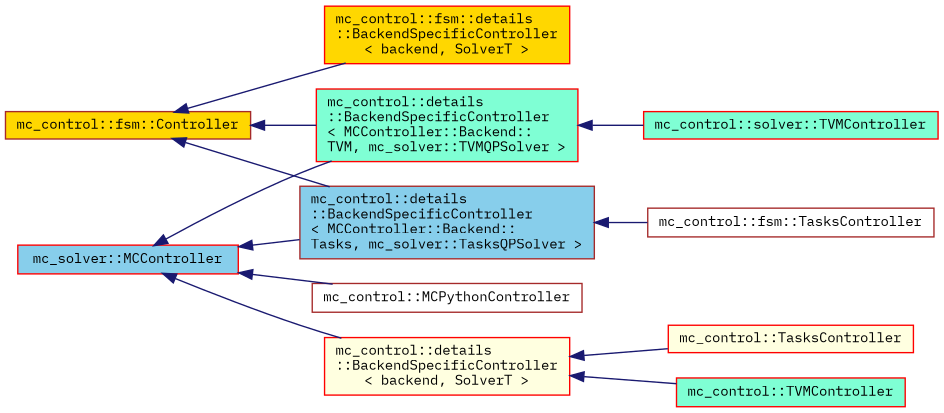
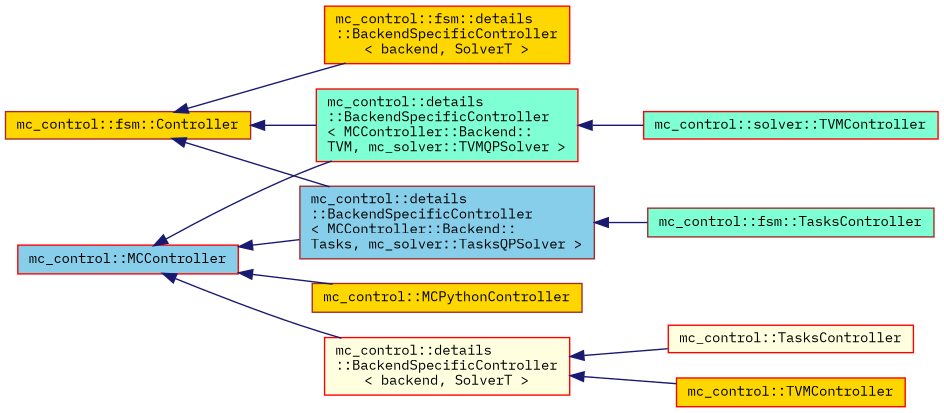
node "mc_control::fsm::TasksController": fillcolor white -> aquamarine
node "mc_solver::MCController": label "mc_solver::MCController" -> "mc_control::MCController"
node "mc_control::MCPythonController": fillcolor white -> gold
node "mc_control::TVMController": fillcolor aquamarine -> gold
